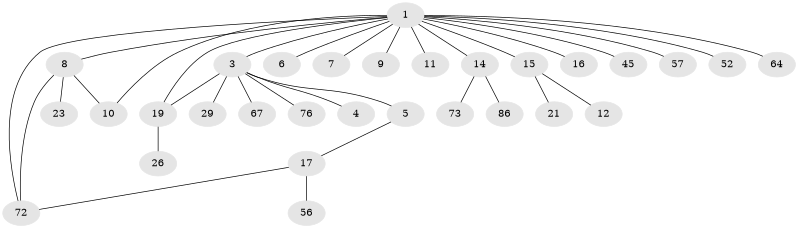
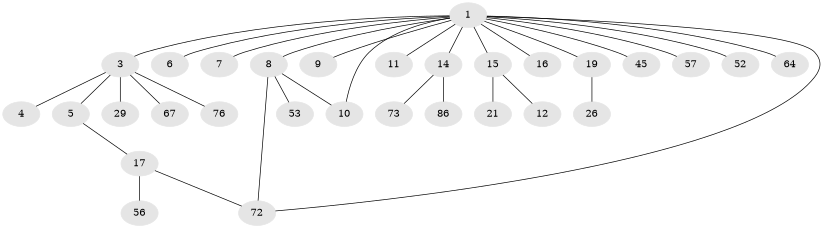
edge "3" -- "19": removed
node "23": label "23" -> "53"
